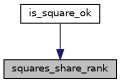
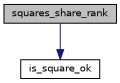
edge "is_square_ok" -> "squares_share_rank": reversed
